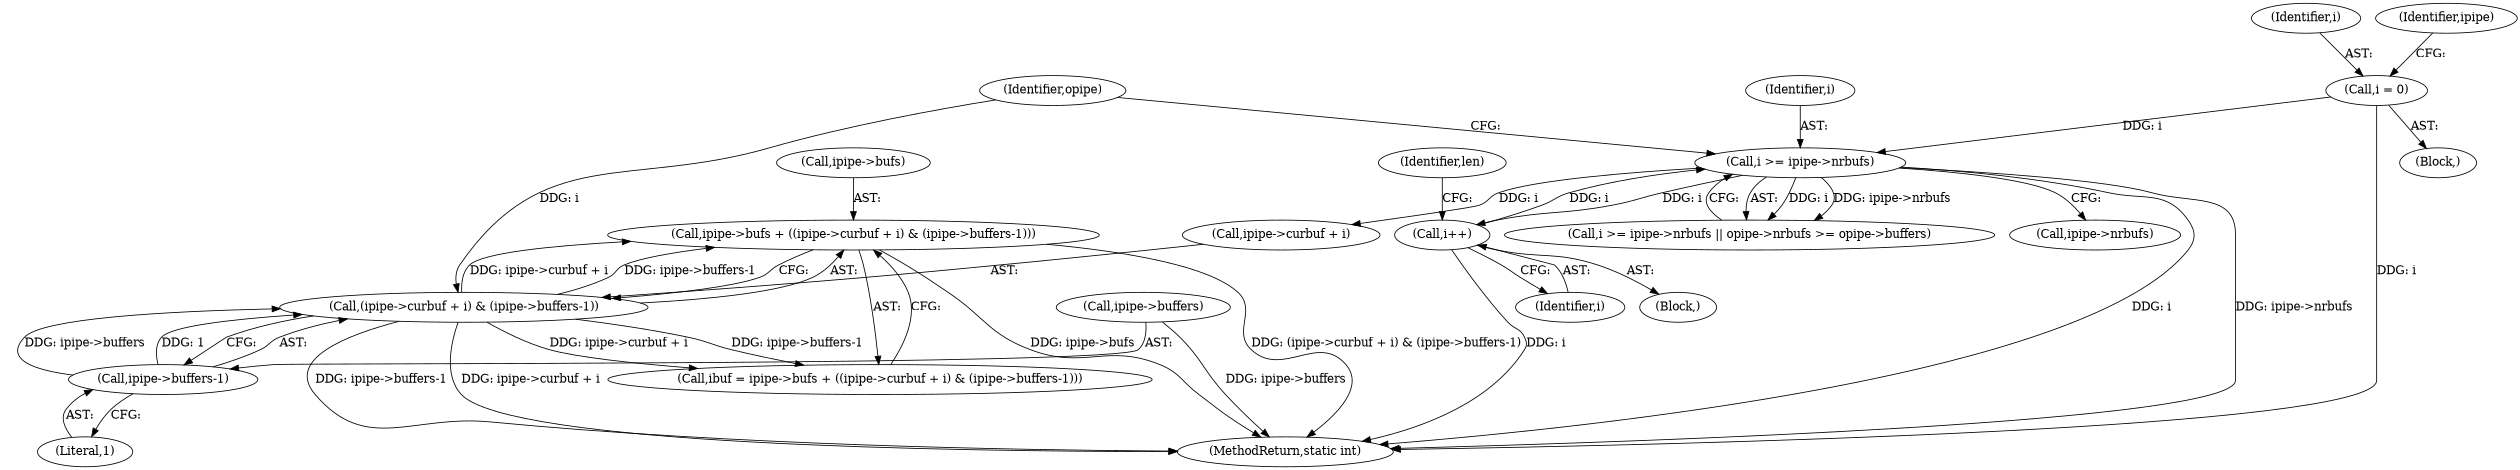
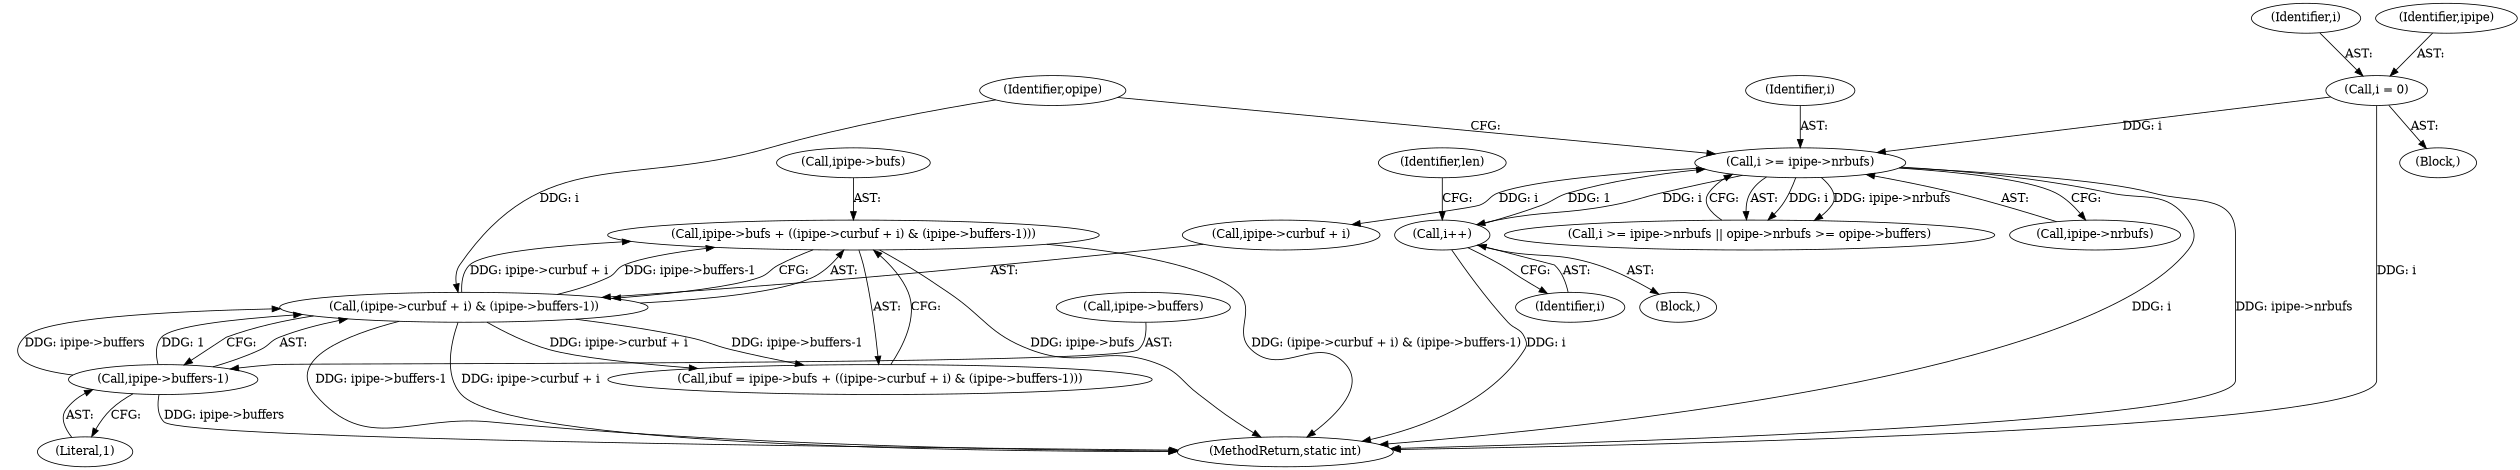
edge "(Identifier,ipipe)" -> "(Call,i = 0)": label "CFG: " -> "AST: "
edge "(Call,ipipe->nrbufs)" -> "(Call,i >= ipipe->nrbufs)": added, label "AST:"
edge "(Call,i++)" -> "(Call,i >= ipipe->nrbufs)": label "DDG: i" -> "DDG: 1"
edge "(Call,ipipe->buffers)" -> "(MethodReturn,static int)": now "(Call,ipipe->buffers-1)" -> "(MethodReturn,static int)"
